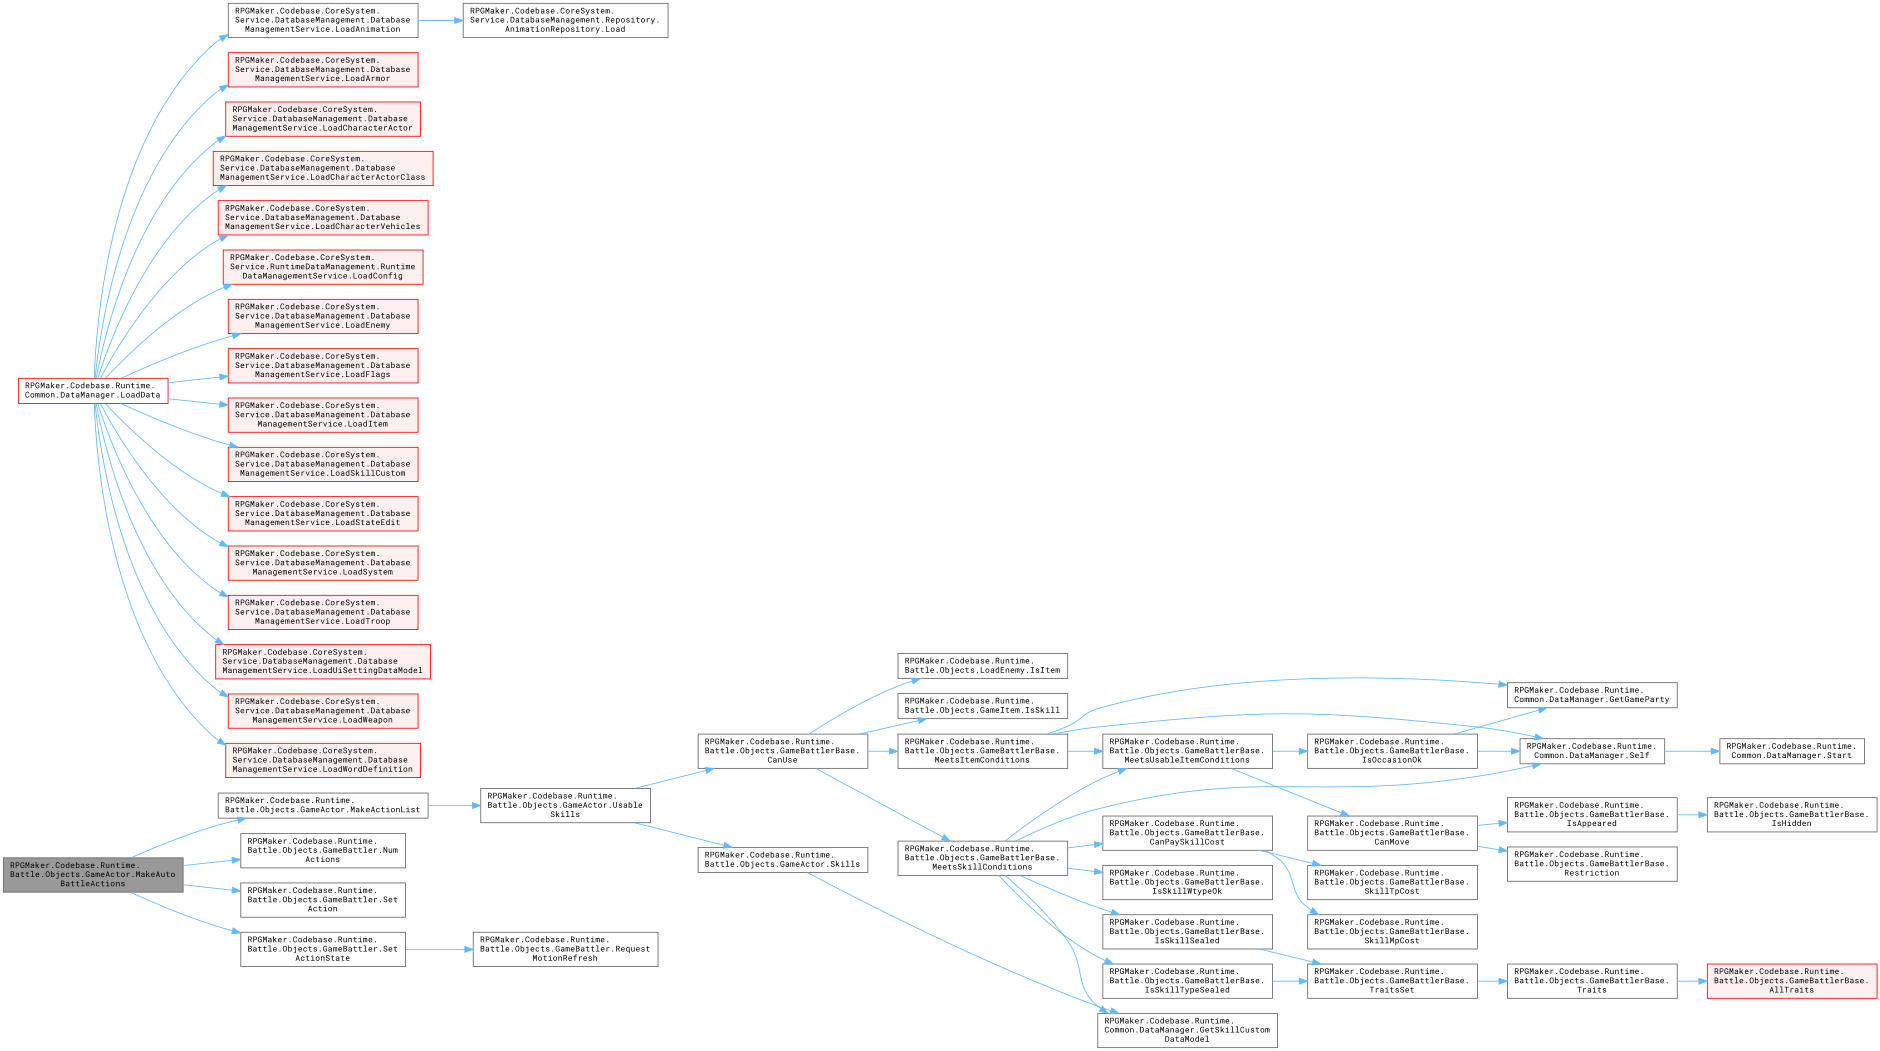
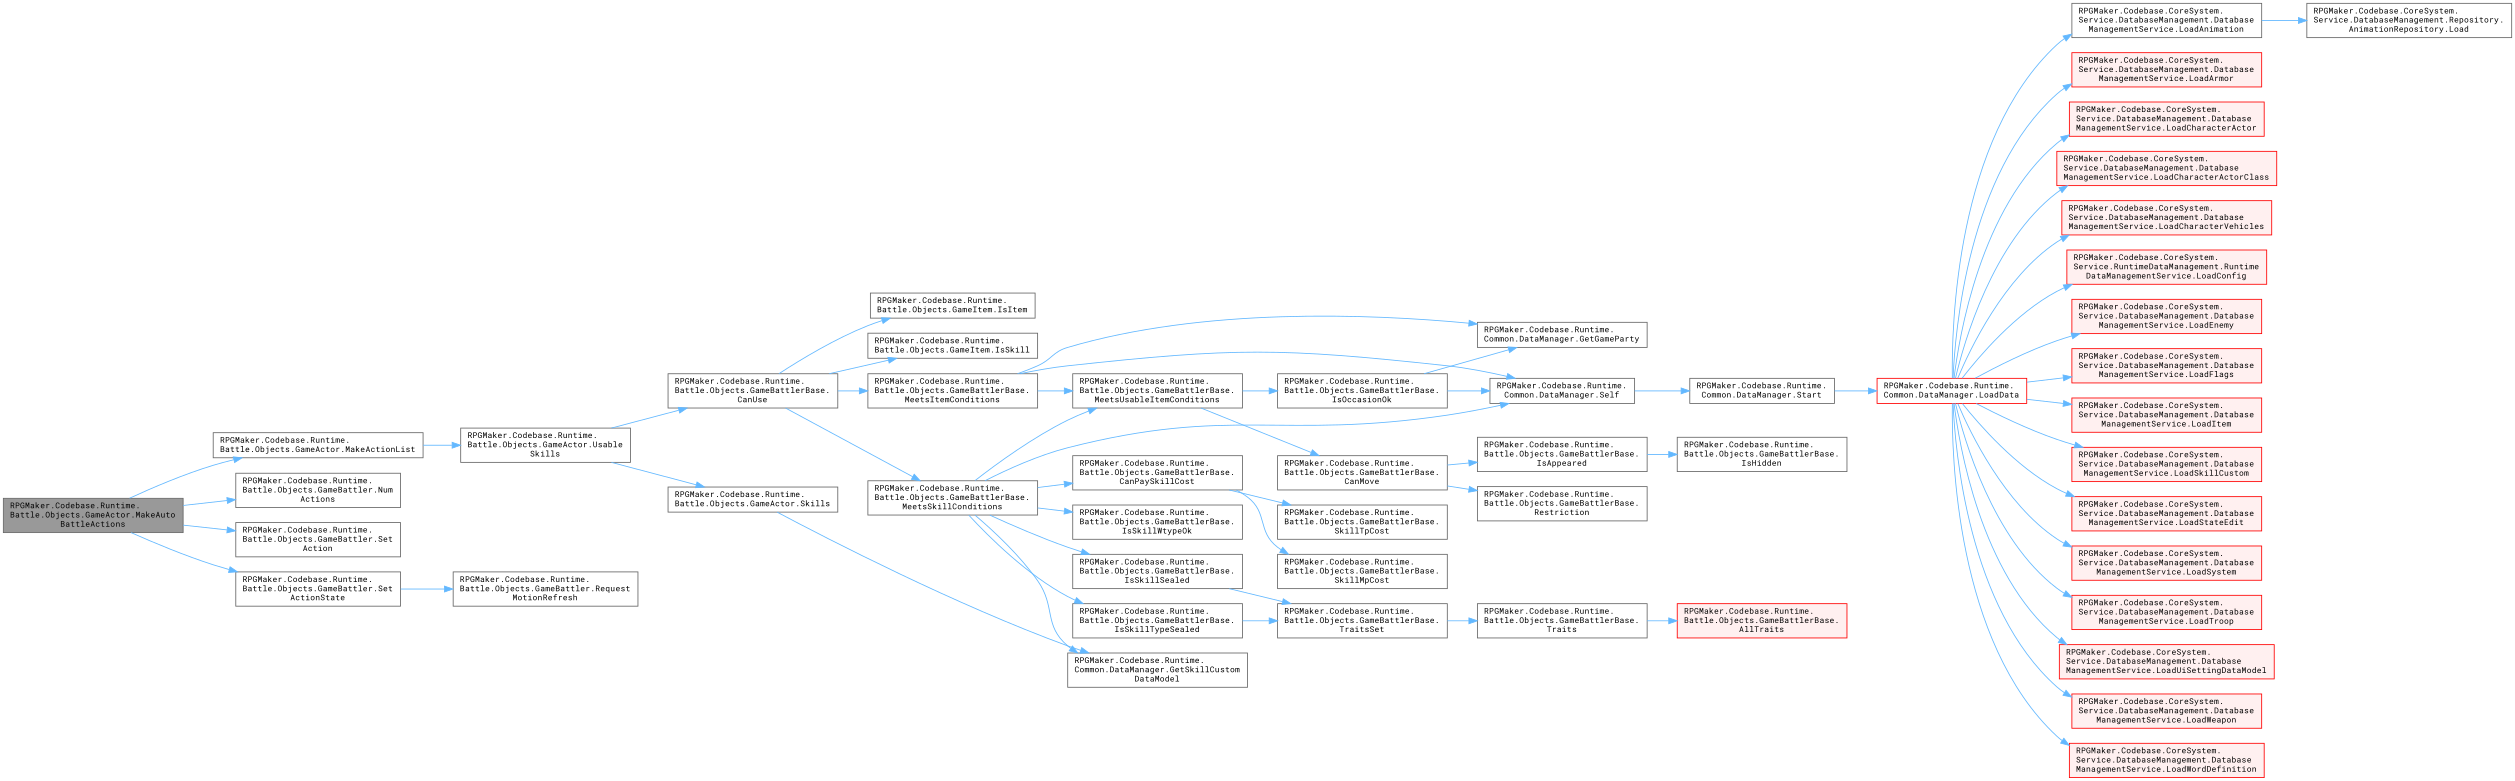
edge "RPGMaker.Codebase.Runtime. Common.DataManager.Start" -> "RPGMaker.Codebase.Runtime. Common.DataManager.LoadData": added
node "RPGMaker.Codebase.Runtime. Battle.Objects.LoadEnemy.IsItem": label "RPGMaker.Codebase.Runtime. Battle.Objects.LoadEnemy.IsItem" -> "RPGMaker.Codebase.Runtime. Battle.Objects.GameItem.IsItem"
